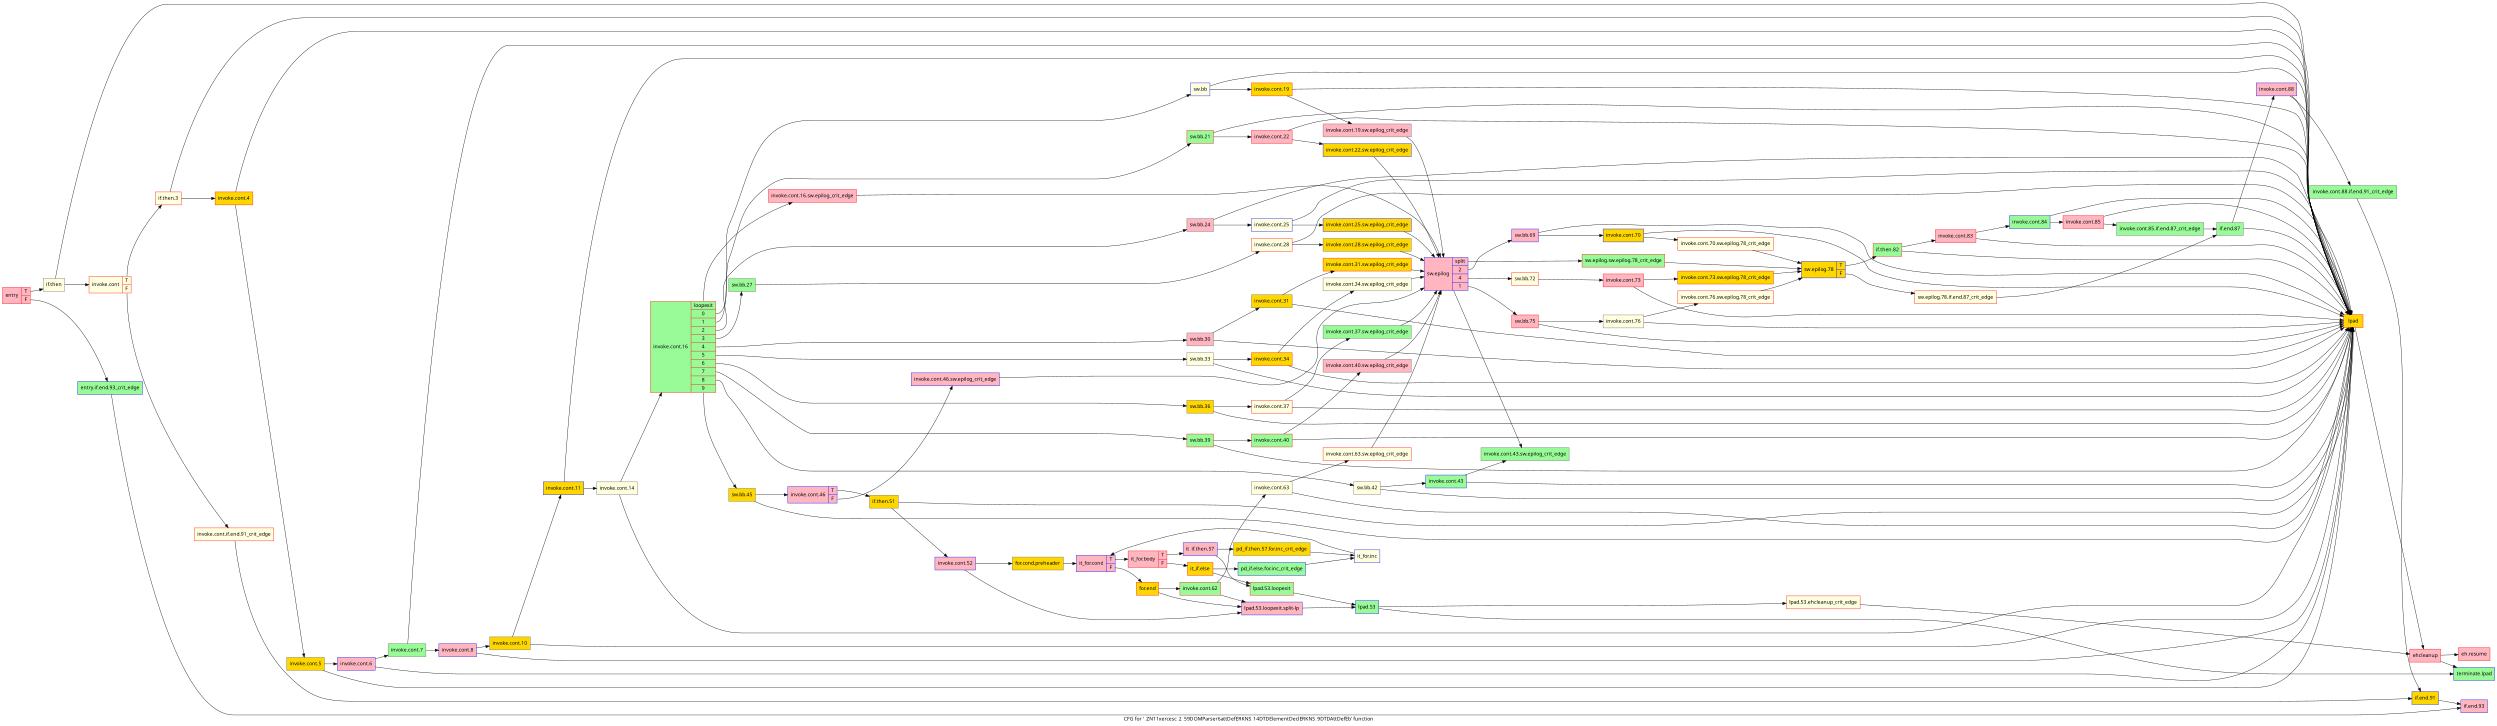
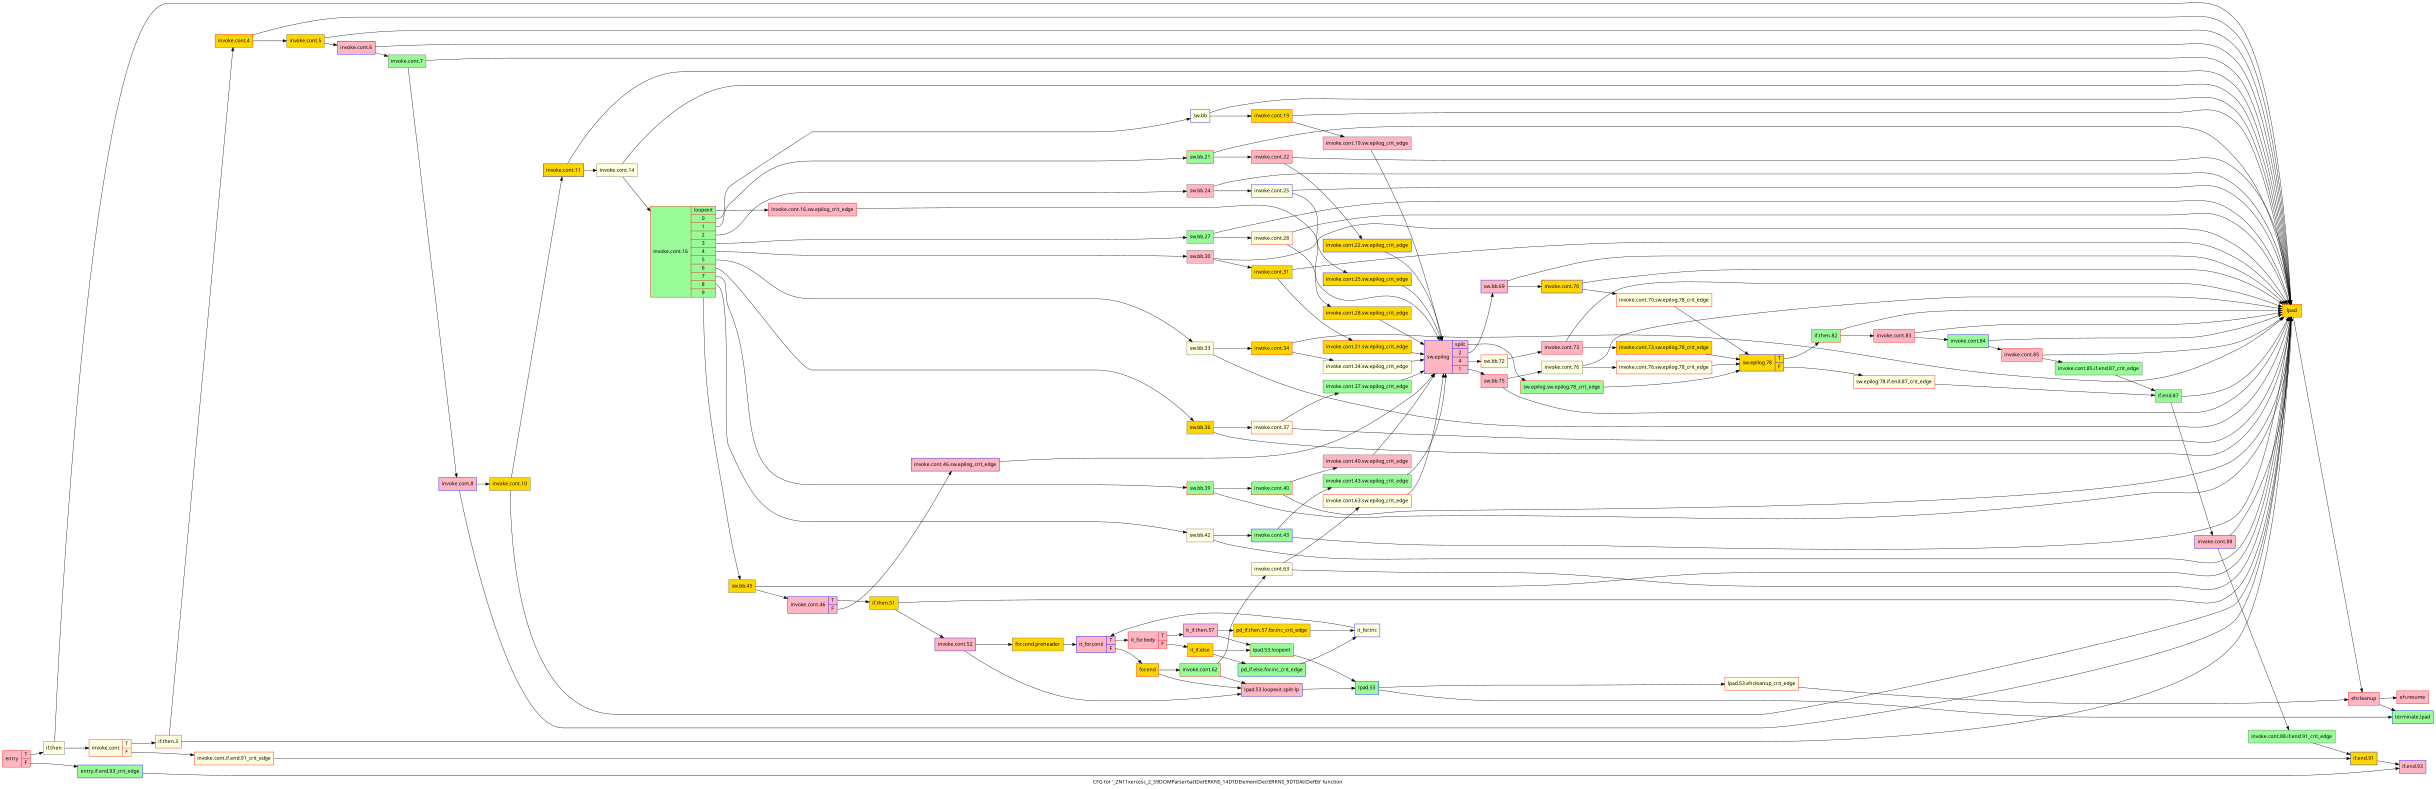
edge "sw.bb.27" -> "lpad": added
edge "sw.epilog" -> "invoke.cont.43.sw.epilog_crit_edge": reversed
